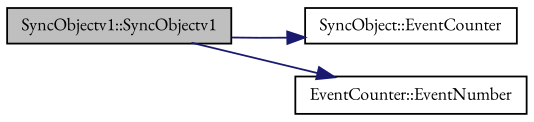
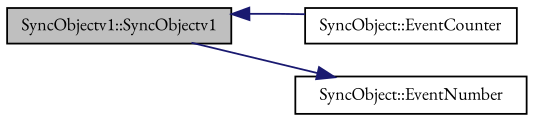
edge "SyncObjectv1::SyncObjectv1" -> "SyncObject::EventCounter": reversed
node "EventCounter::EventNumber": label "EventCounter::EventNumber" -> "SyncObject::EventNumber"
